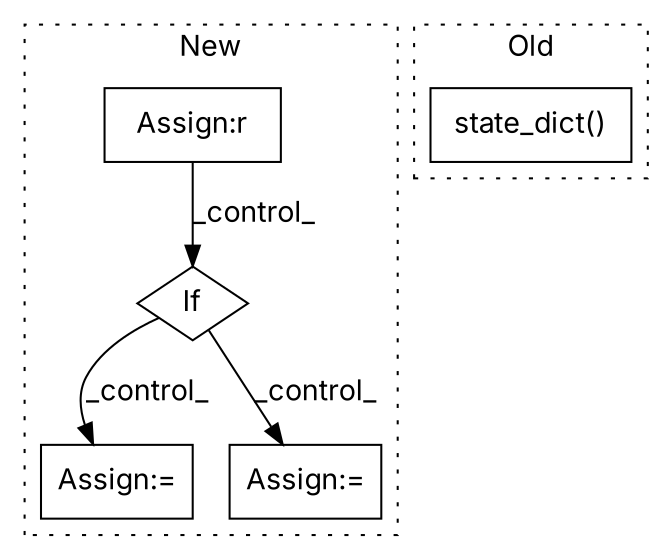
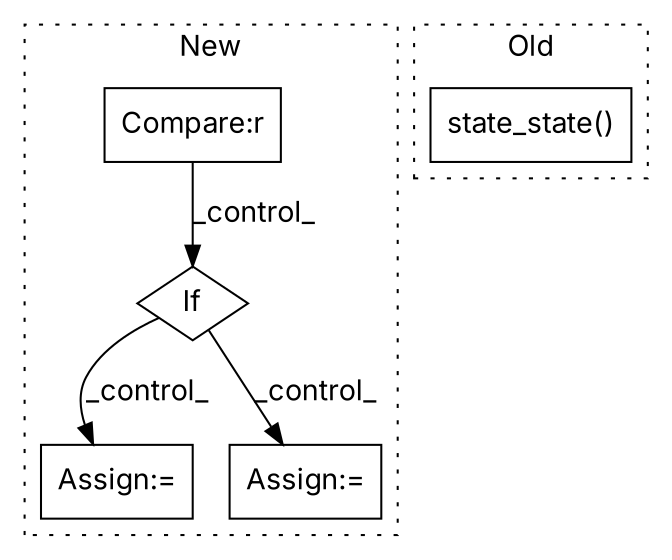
node "Assign:r": label "Assign:r" -> "Compare:r"
node "state_dict()": label "state_dict()" -> "state_state()"
